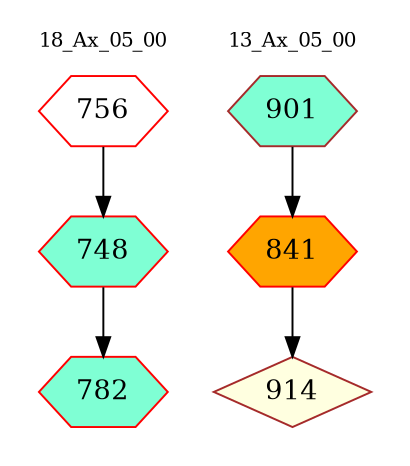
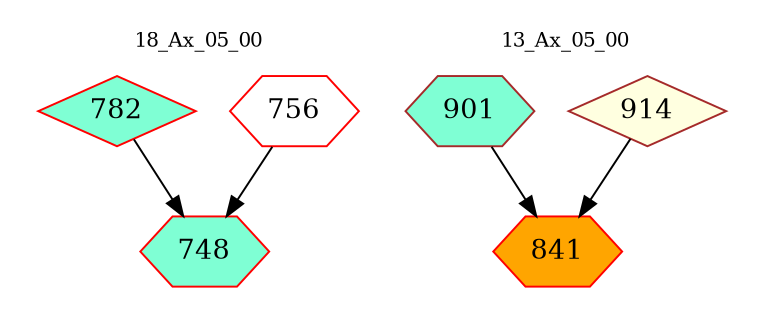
edge "748" -> "782": reversed
edge "841" -> "914": reversed
node "782": shape hexagon -> diamond
